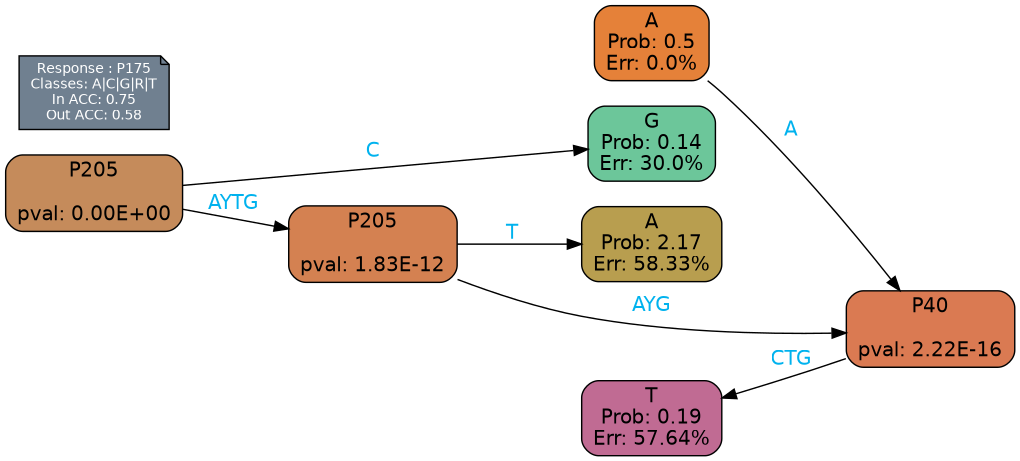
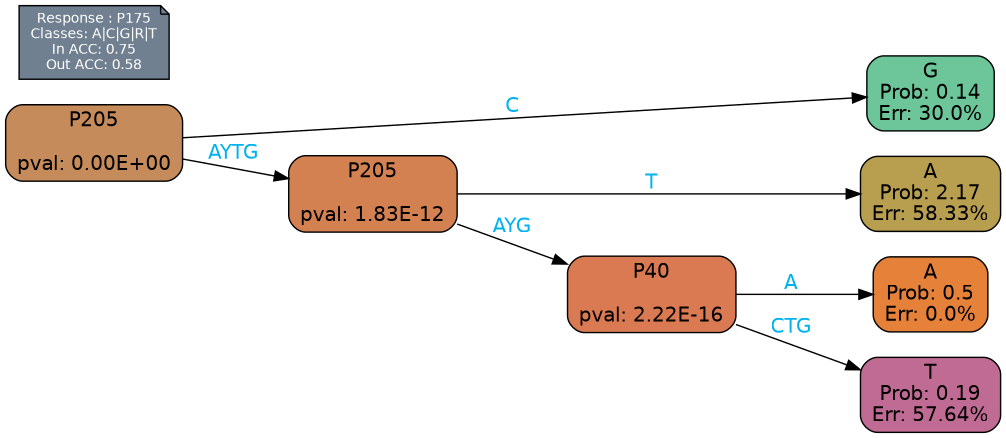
edge "A Prob: 0.5 Err: 0.0%" -> "P40 pval: 2.22E-16": reversed
